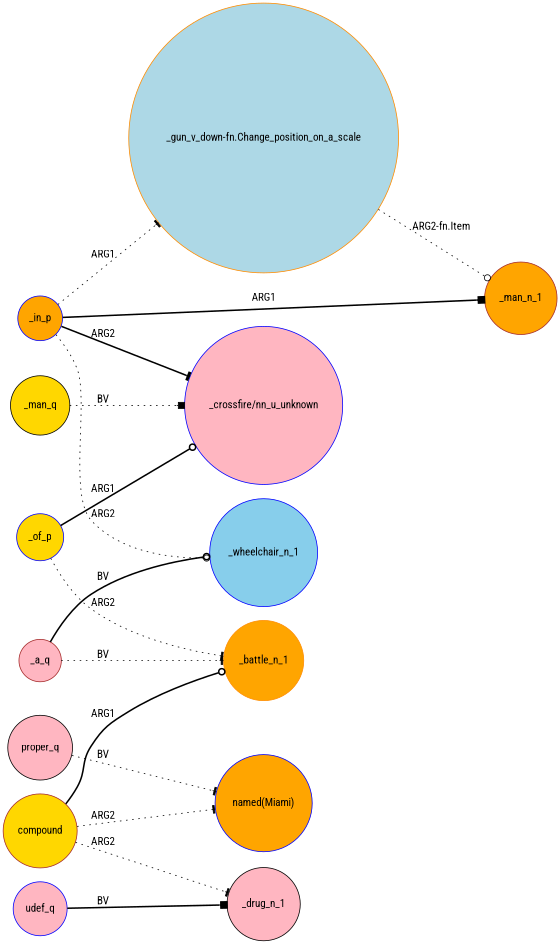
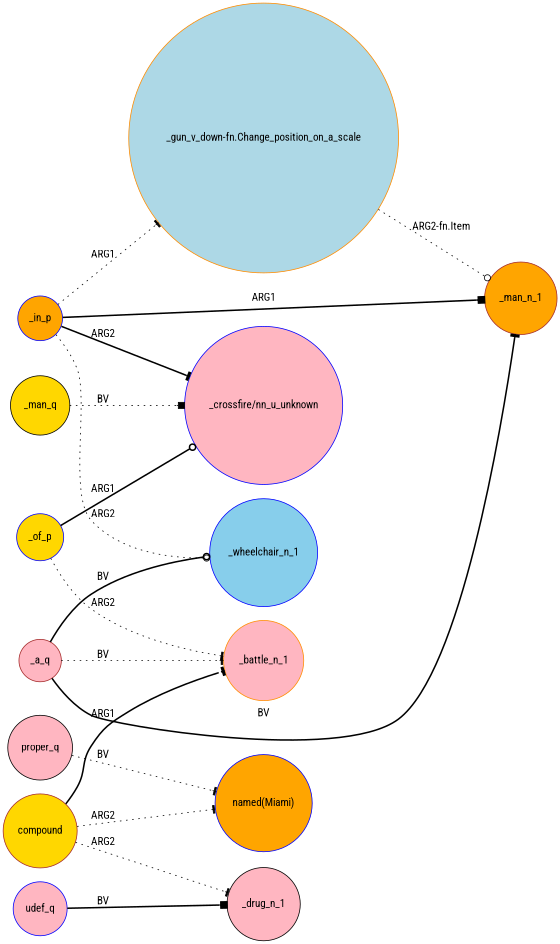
node "_battle_n_1": fillcolor orange -> lightpink
edge "_a_q" -> "_man_n_1": added, label "BV"
edge "compound" -> "_battle_n_1": arrowhead odot -> tee
